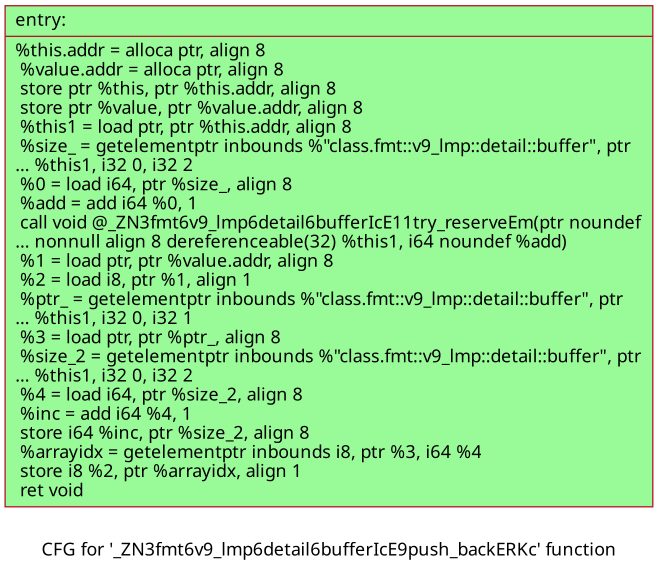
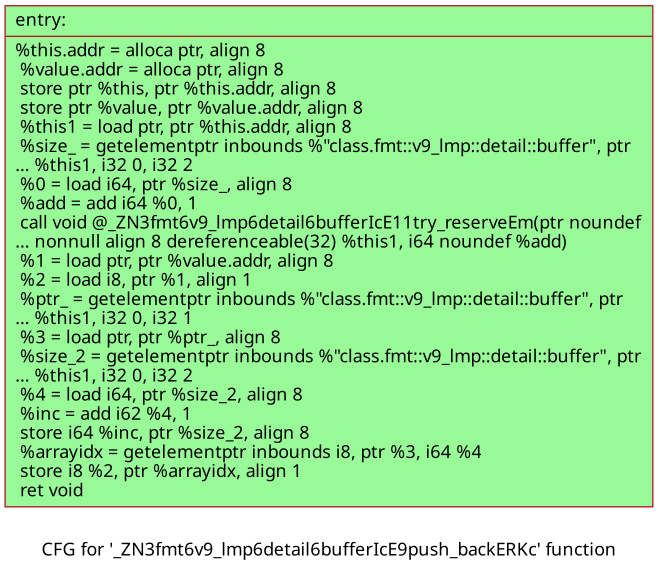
node "entry:": text "%inc = add i64 %4, 1" -> "%inc = add i62 %4, 1"
